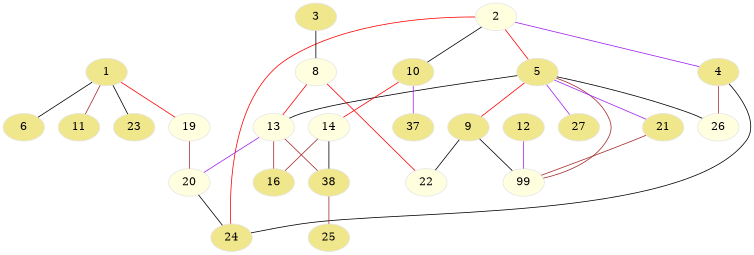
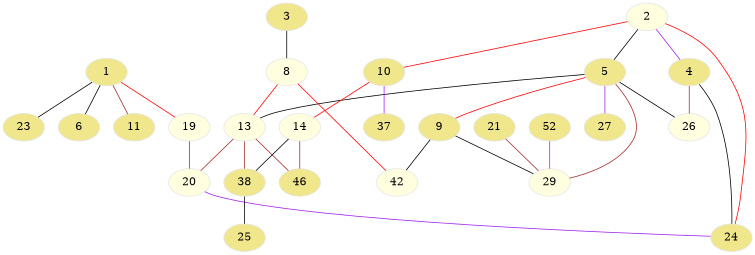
edge "2" -- "5": color red -> black
edge "2" -- "10": color black -> red
edge "5" -- "21": removed
node "12": label "12" -> "52"
edge "13" -- "20": color purple -> brown
node "16": label "16" -> "46"
node "22": label "22" -> "42"
node "99": label "99" -> "29"
edge "20" -- "24": color black -> purple
edge "38" -- "25": color brown -> black
